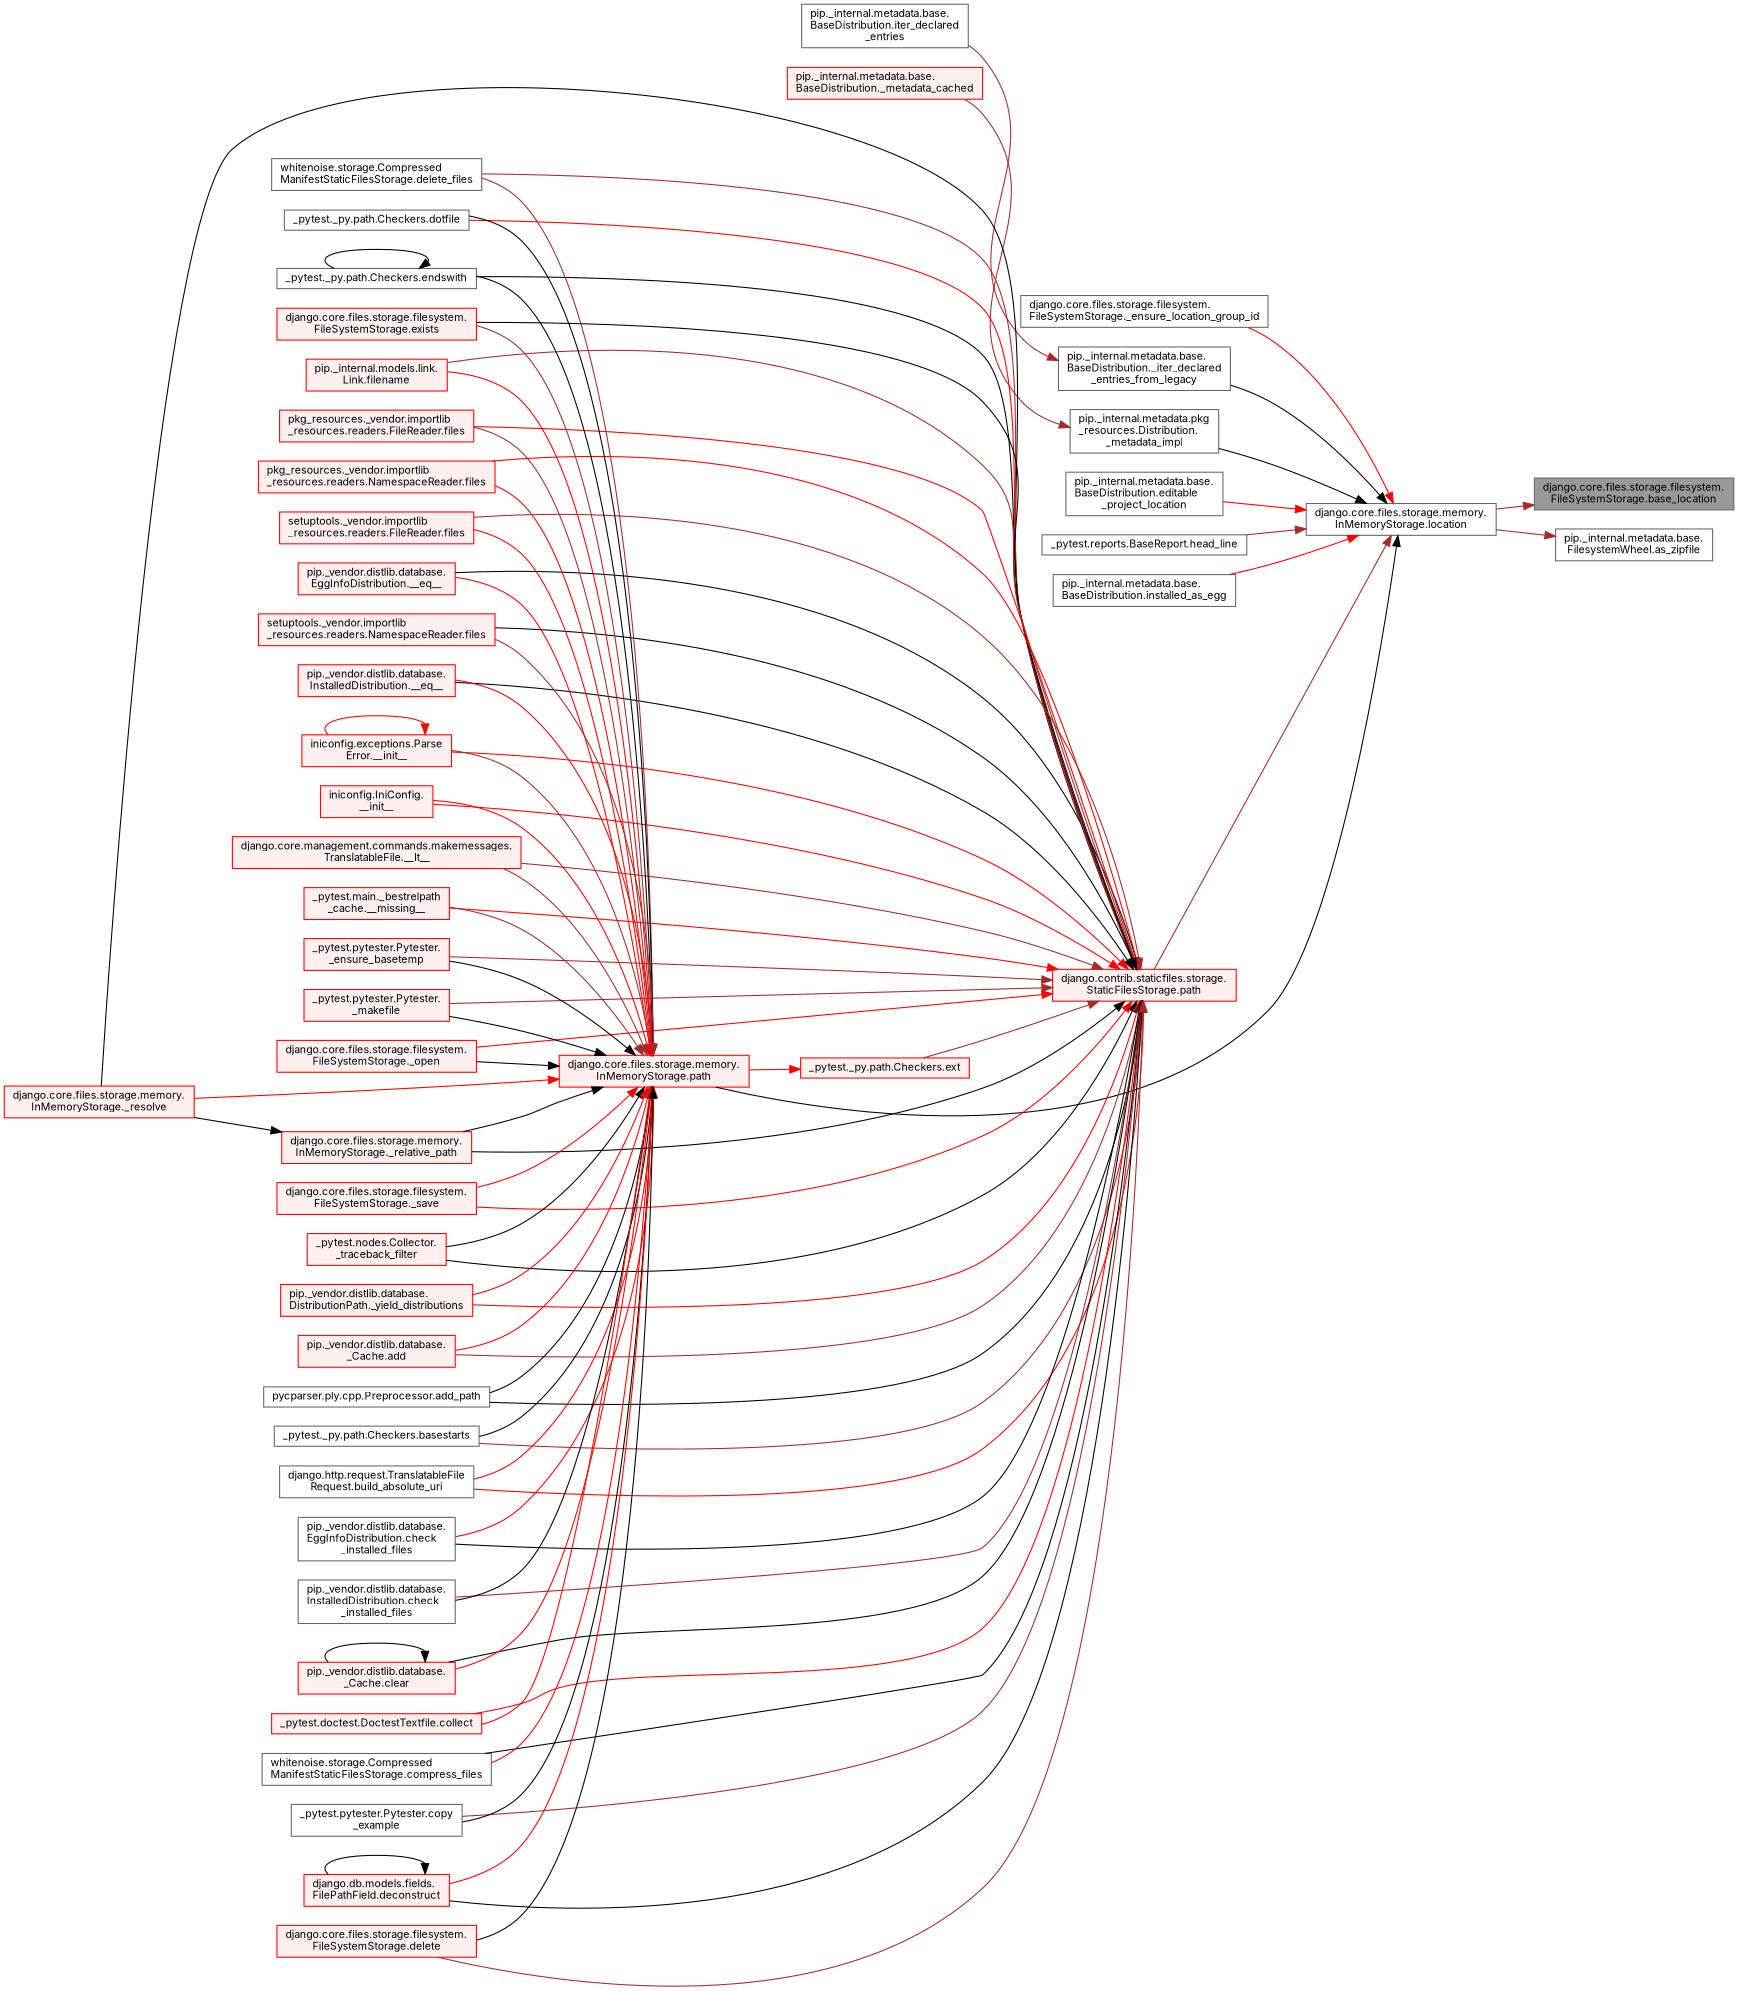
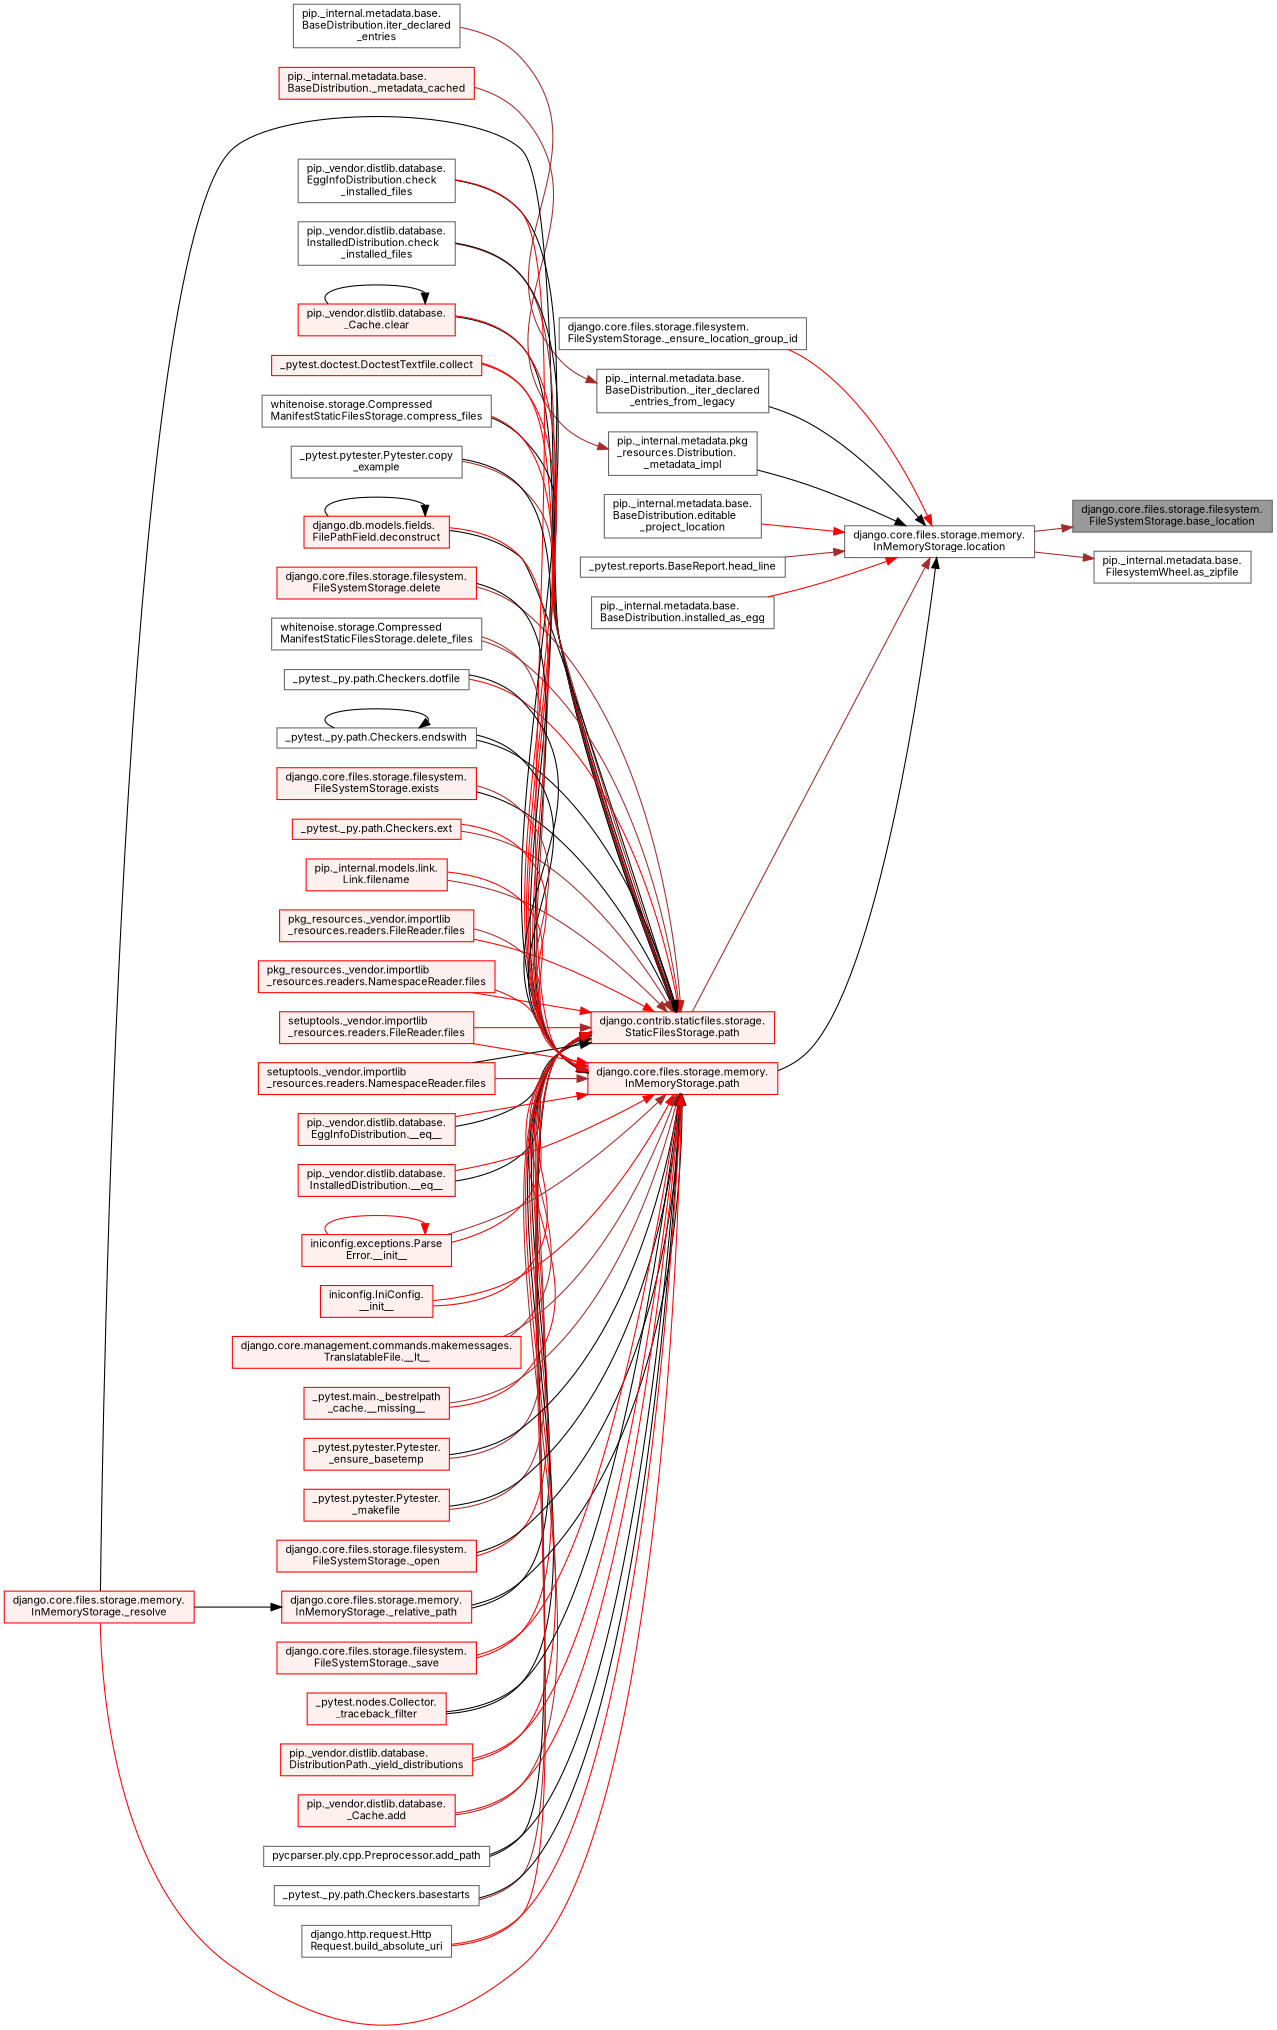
edge "django.core.files.storage.memory. InMemoryStorage.path" -> "_pytest._py.path.Checkers.ext": reversed
node "django.http.request.TranslatableFile Request.build_absolute_uri": label "django.http.request.TranslatableFile Request.build_absolute_uri" -> "django.http.request.Http Request.build_absolute_uri"
